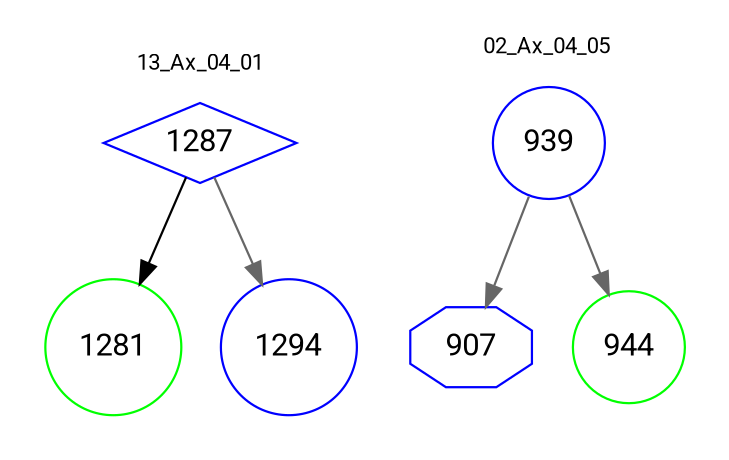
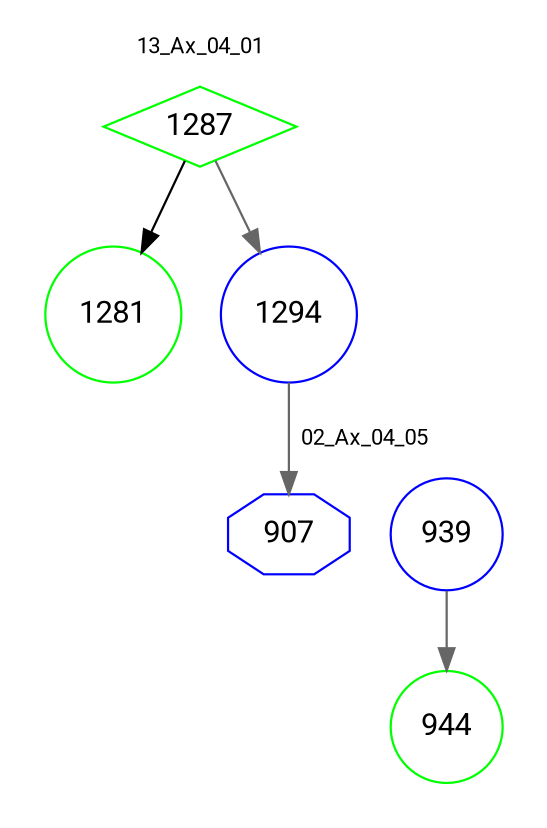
node "1287": color blue -> green
edge "939" -> "907": now "1294" -> "907"
